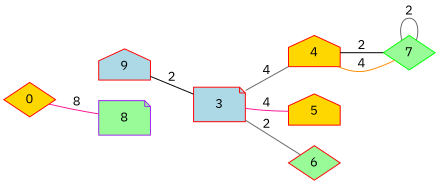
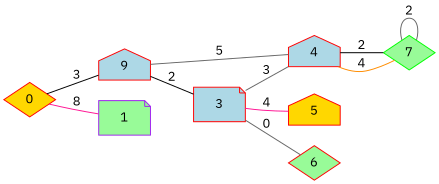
node "4": fillcolor gold -> lightblue
edge "4" -- "9": added, label "5"
edge "4" -- "3": label "4" -> "3"
edge "9" -- "0": added, label "3"
node "8": label "8" -> "1"
edge "3" -- "6": label "2" -> "0"
